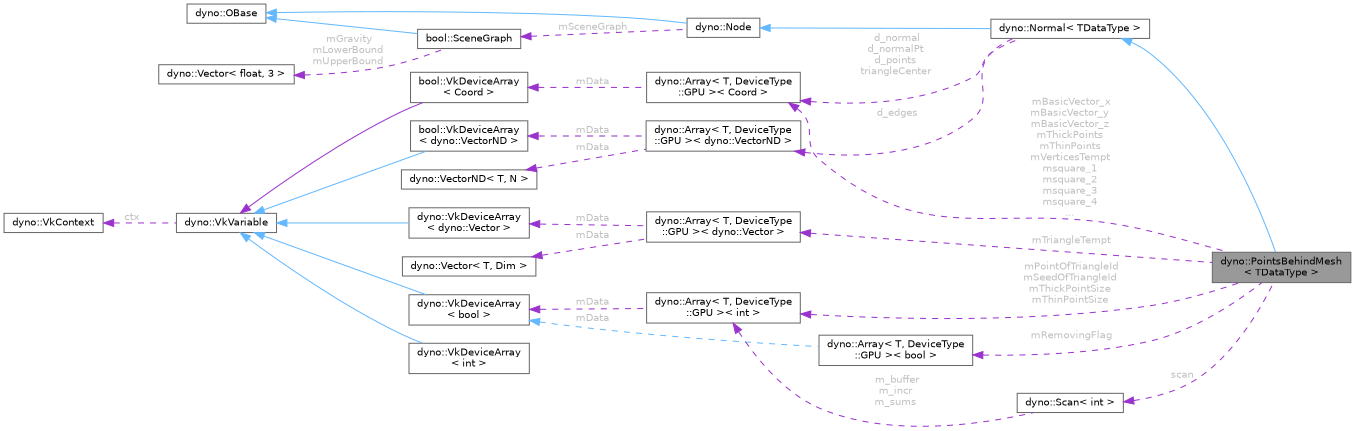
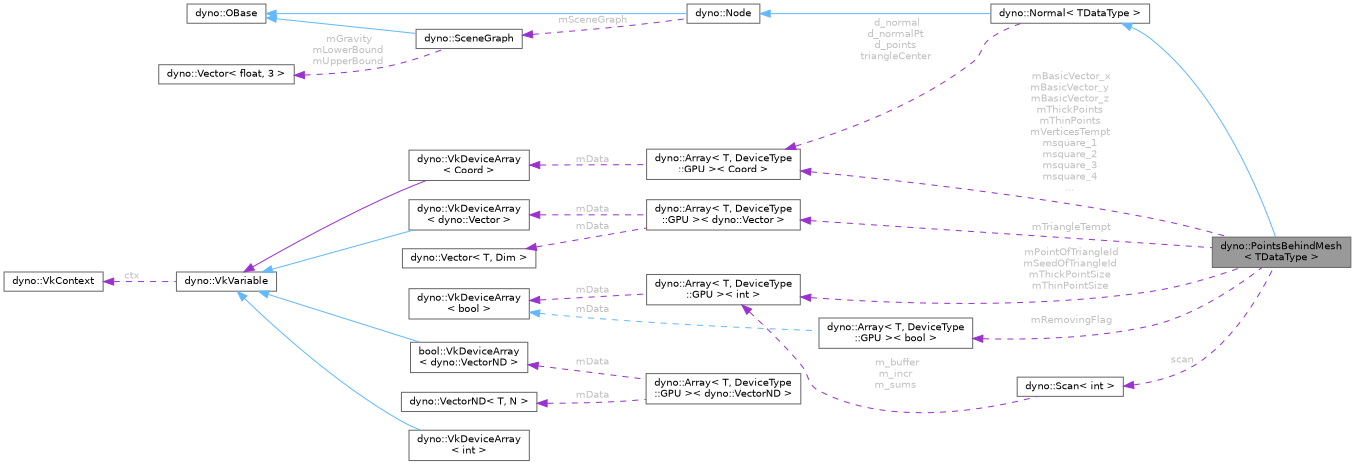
node "bool::SceneGraph": label "bool::SceneGraph" -> "dyno::SceneGraph"
node "bool::VkDeviceArray < Coord >": label "bool::VkDeviceArray < Coord >" -> "dyno::VkDeviceArray < Coord >"
edge "dyno::Normal< TDataType >" -> "dyno::Array< T, DeviceType ::GPU >< dyno::VectorND >": removed, label "d_edges"
edge "dyno::VkDeviceArray < bool >" -> "dyno::VkVariable": removed
